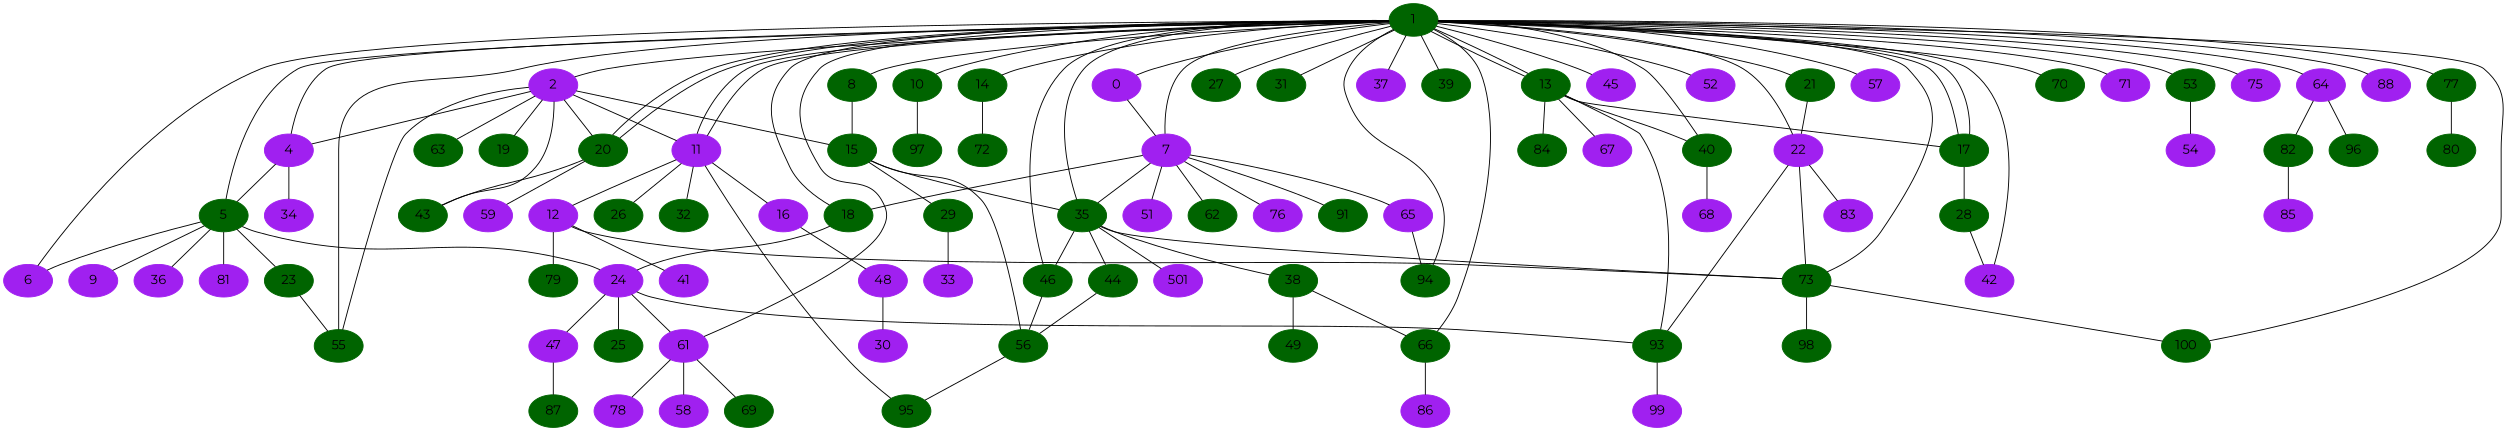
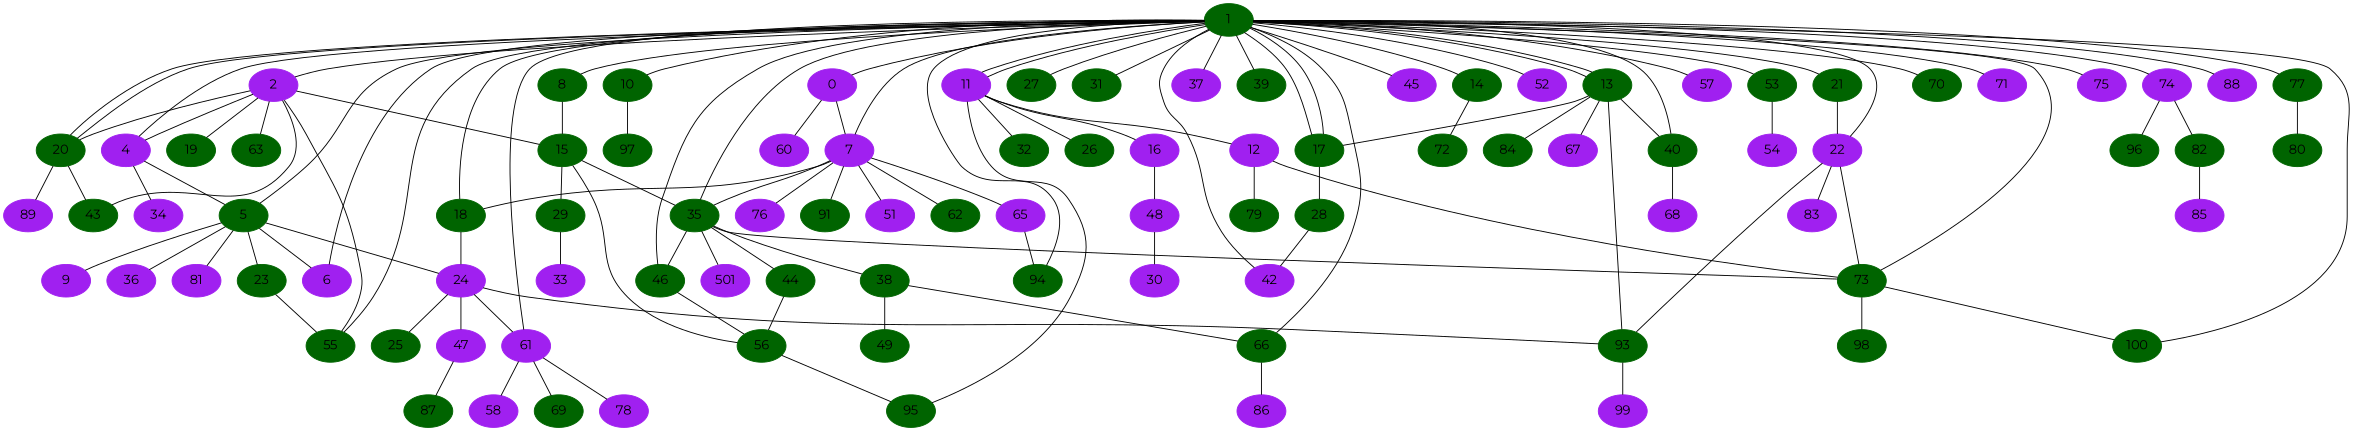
node "64": label "64" -> "74"
edge "2" -- "11": removed
node "60": added
node "59": label "59" -> "89"
node "41": removed
